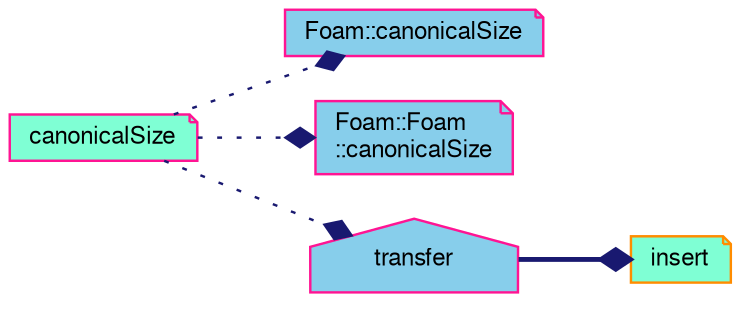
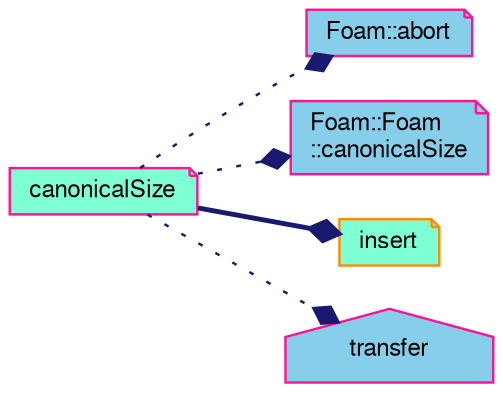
node "Foam::canonicalSize": label "Foam::canonicalSize" -> "Foam::abort"
edge "transfer" -> "insert": now "canonicalSize" -> "insert"
